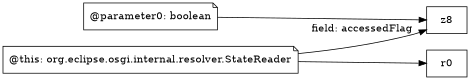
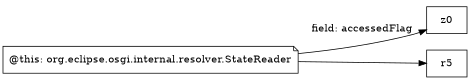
node "@parameter0: boolean": removed
node "z8": label "z8" -> "z0"
node "r0": label "r0" -> "r5"
